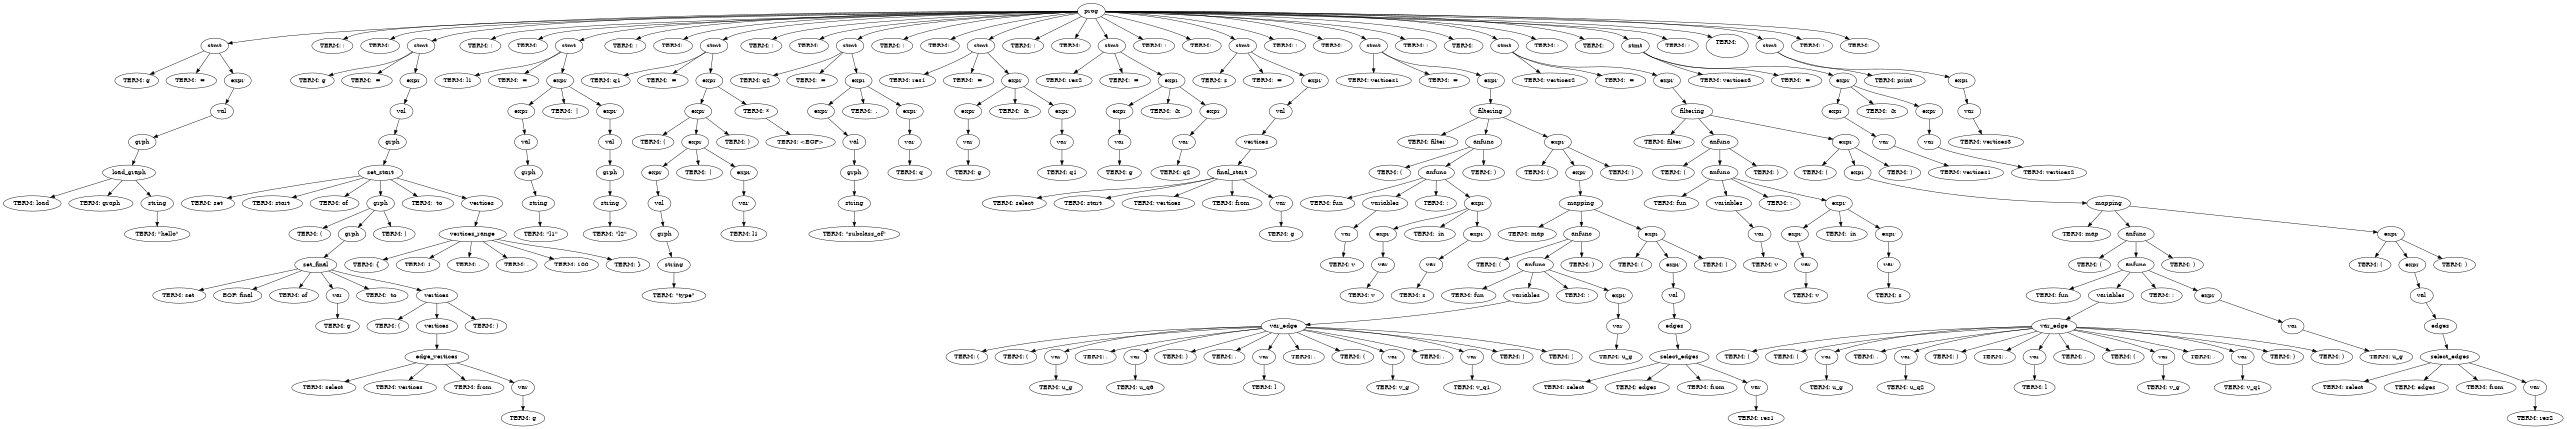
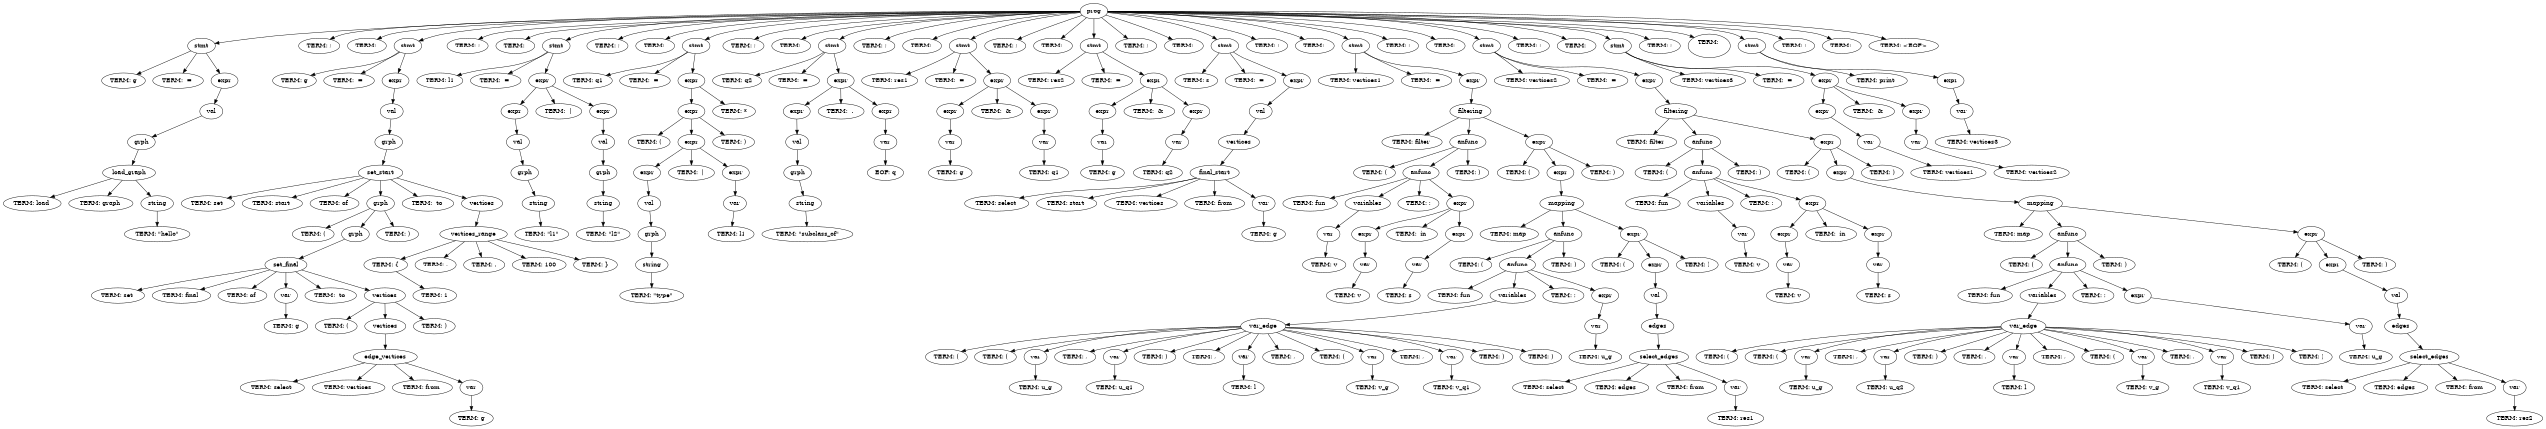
edge "TERM: *" -> "TERM: <EOF>": now "prog" -> "TERM: <EOF>"
node "TERM: q": label "TERM: q" -> "EOF: q"
edge "vertices_range" -> "TERM: 1": now "TERM: {" -> "TERM: 1"
node "EOF: final": label "EOF: final" -> "TERM: final"
node "TERM: u_q6": label "TERM: u_q6" -> "TERM: u_q1"
